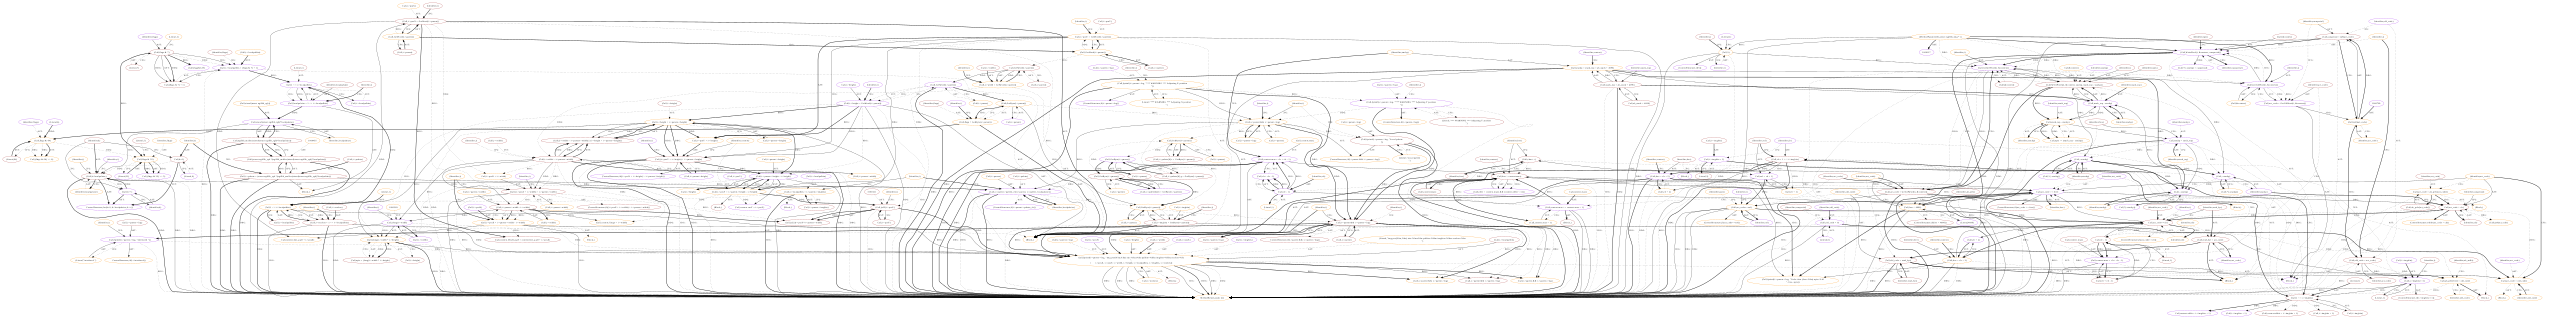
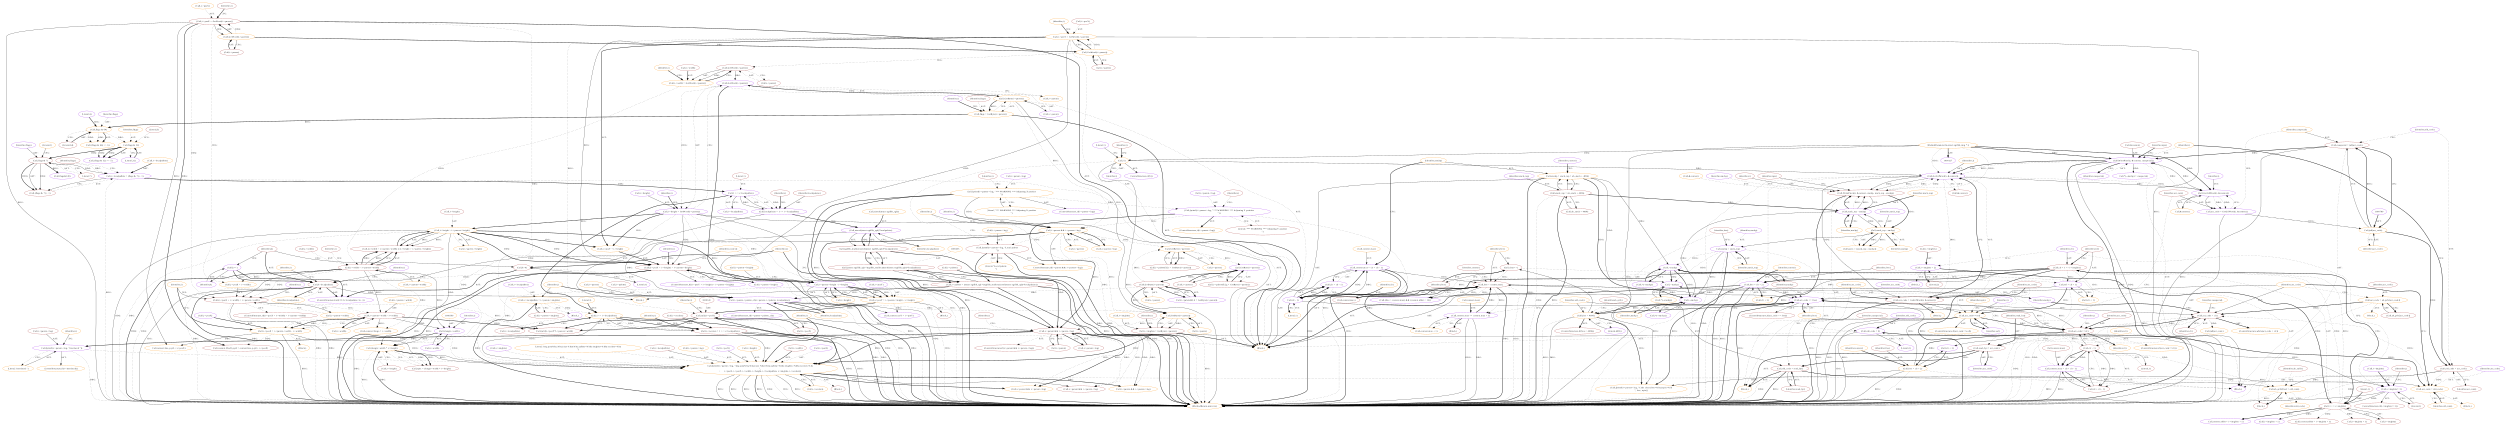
edge "(Call,flags & 7)" -> "(Call,flags & 32)": reversed
edge "(Call,k<localpalsize)" -> "(Call,k++)": removed, label "DDG:"
edge "(Call,free < 4096)" -> "(ControlStructure,if(free < 4096))": style dotted -> bold
